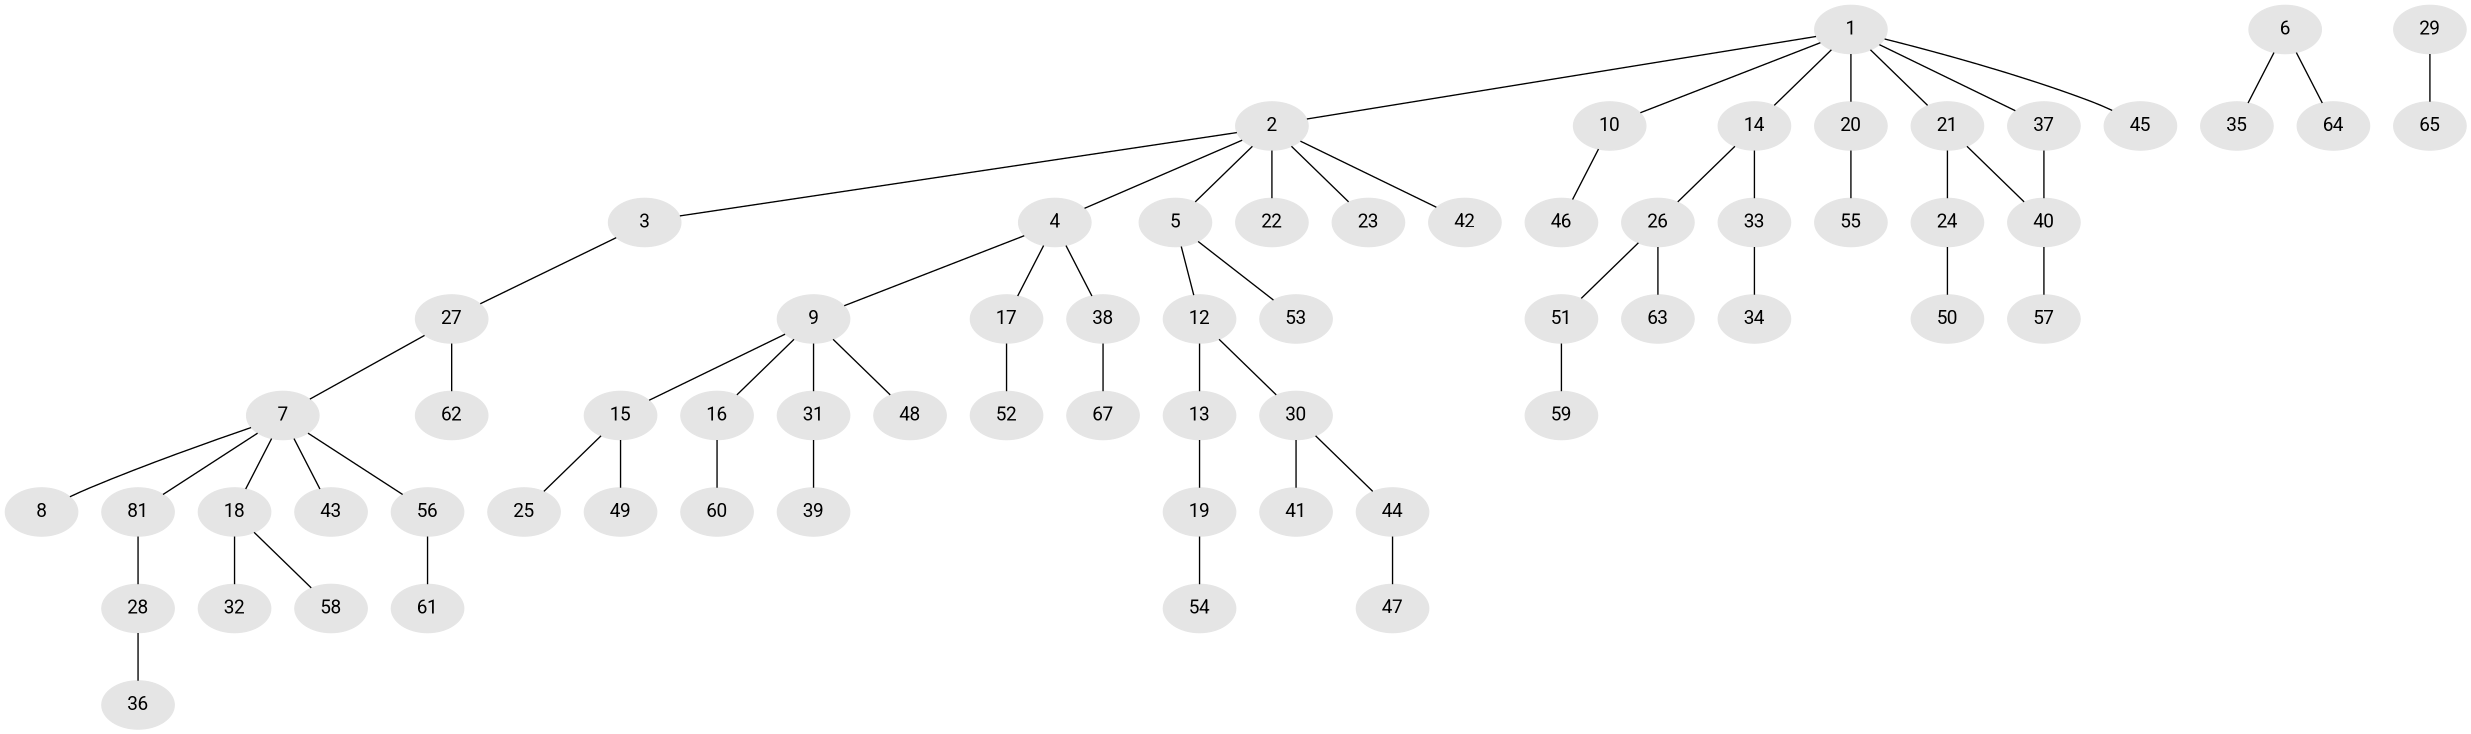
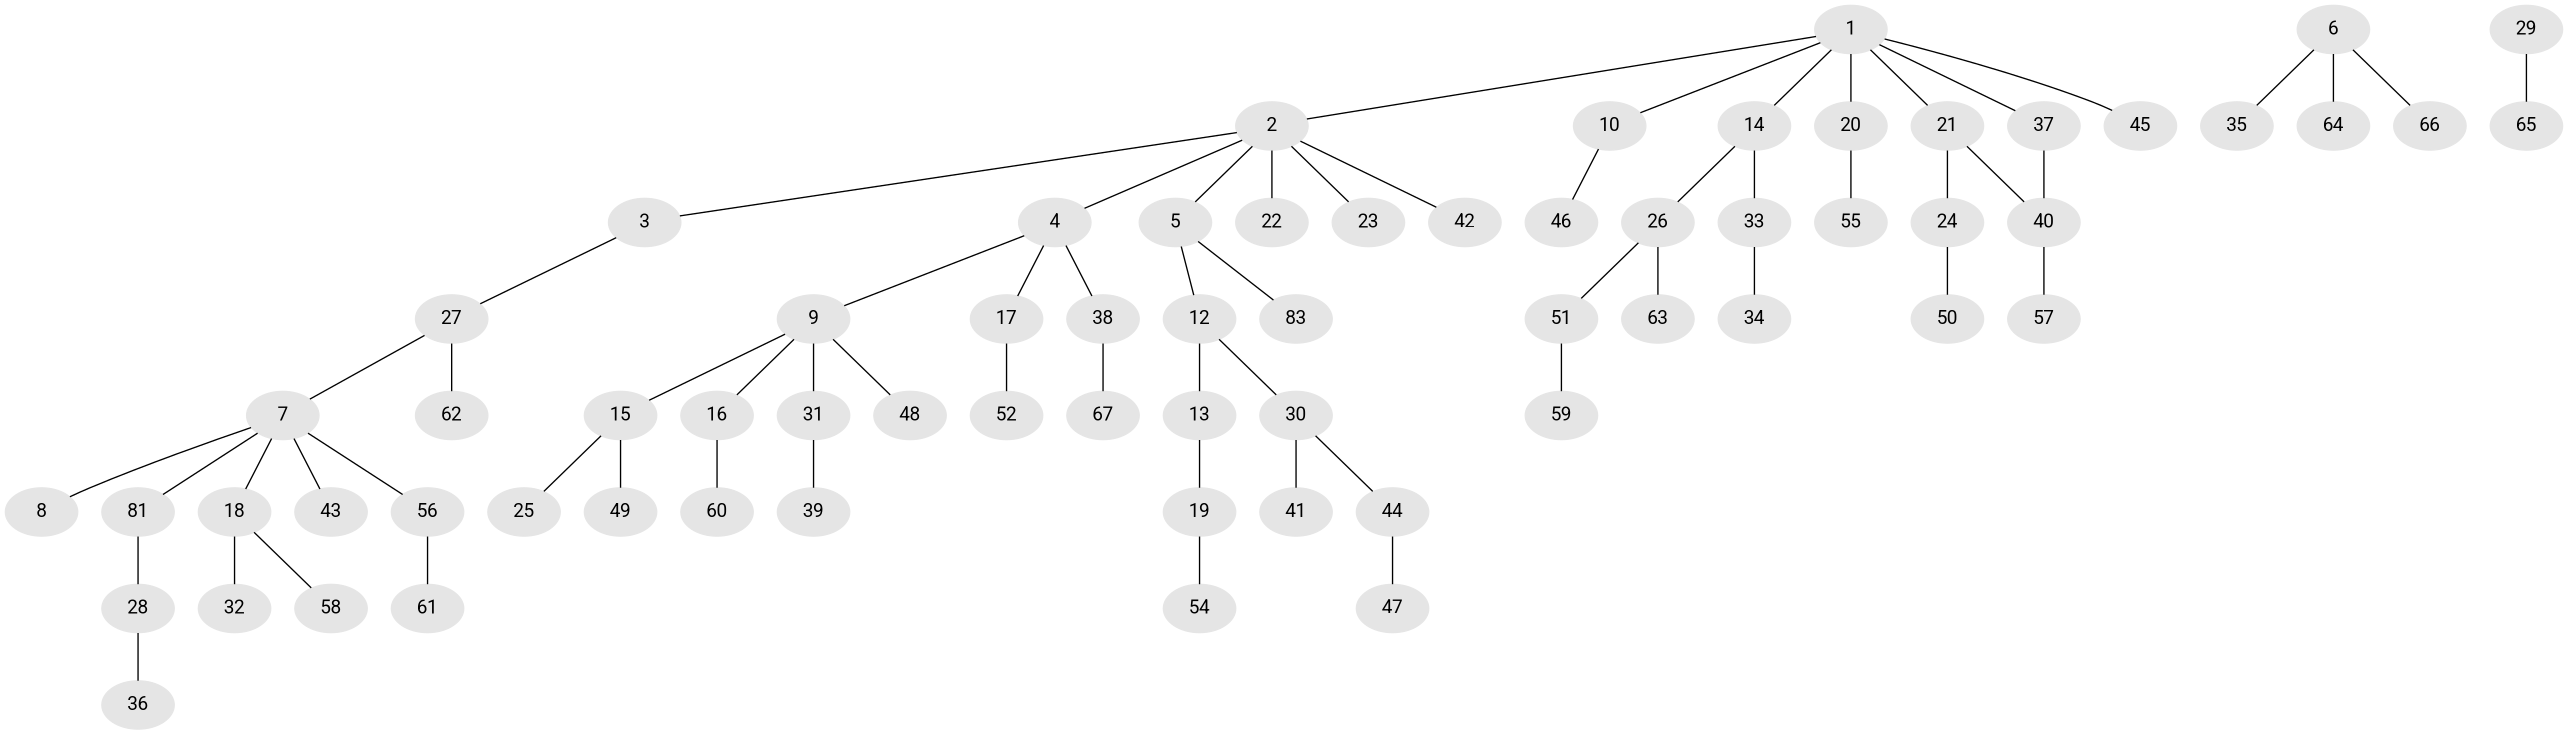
node "66": added
node "53": label "53" -> "83"
